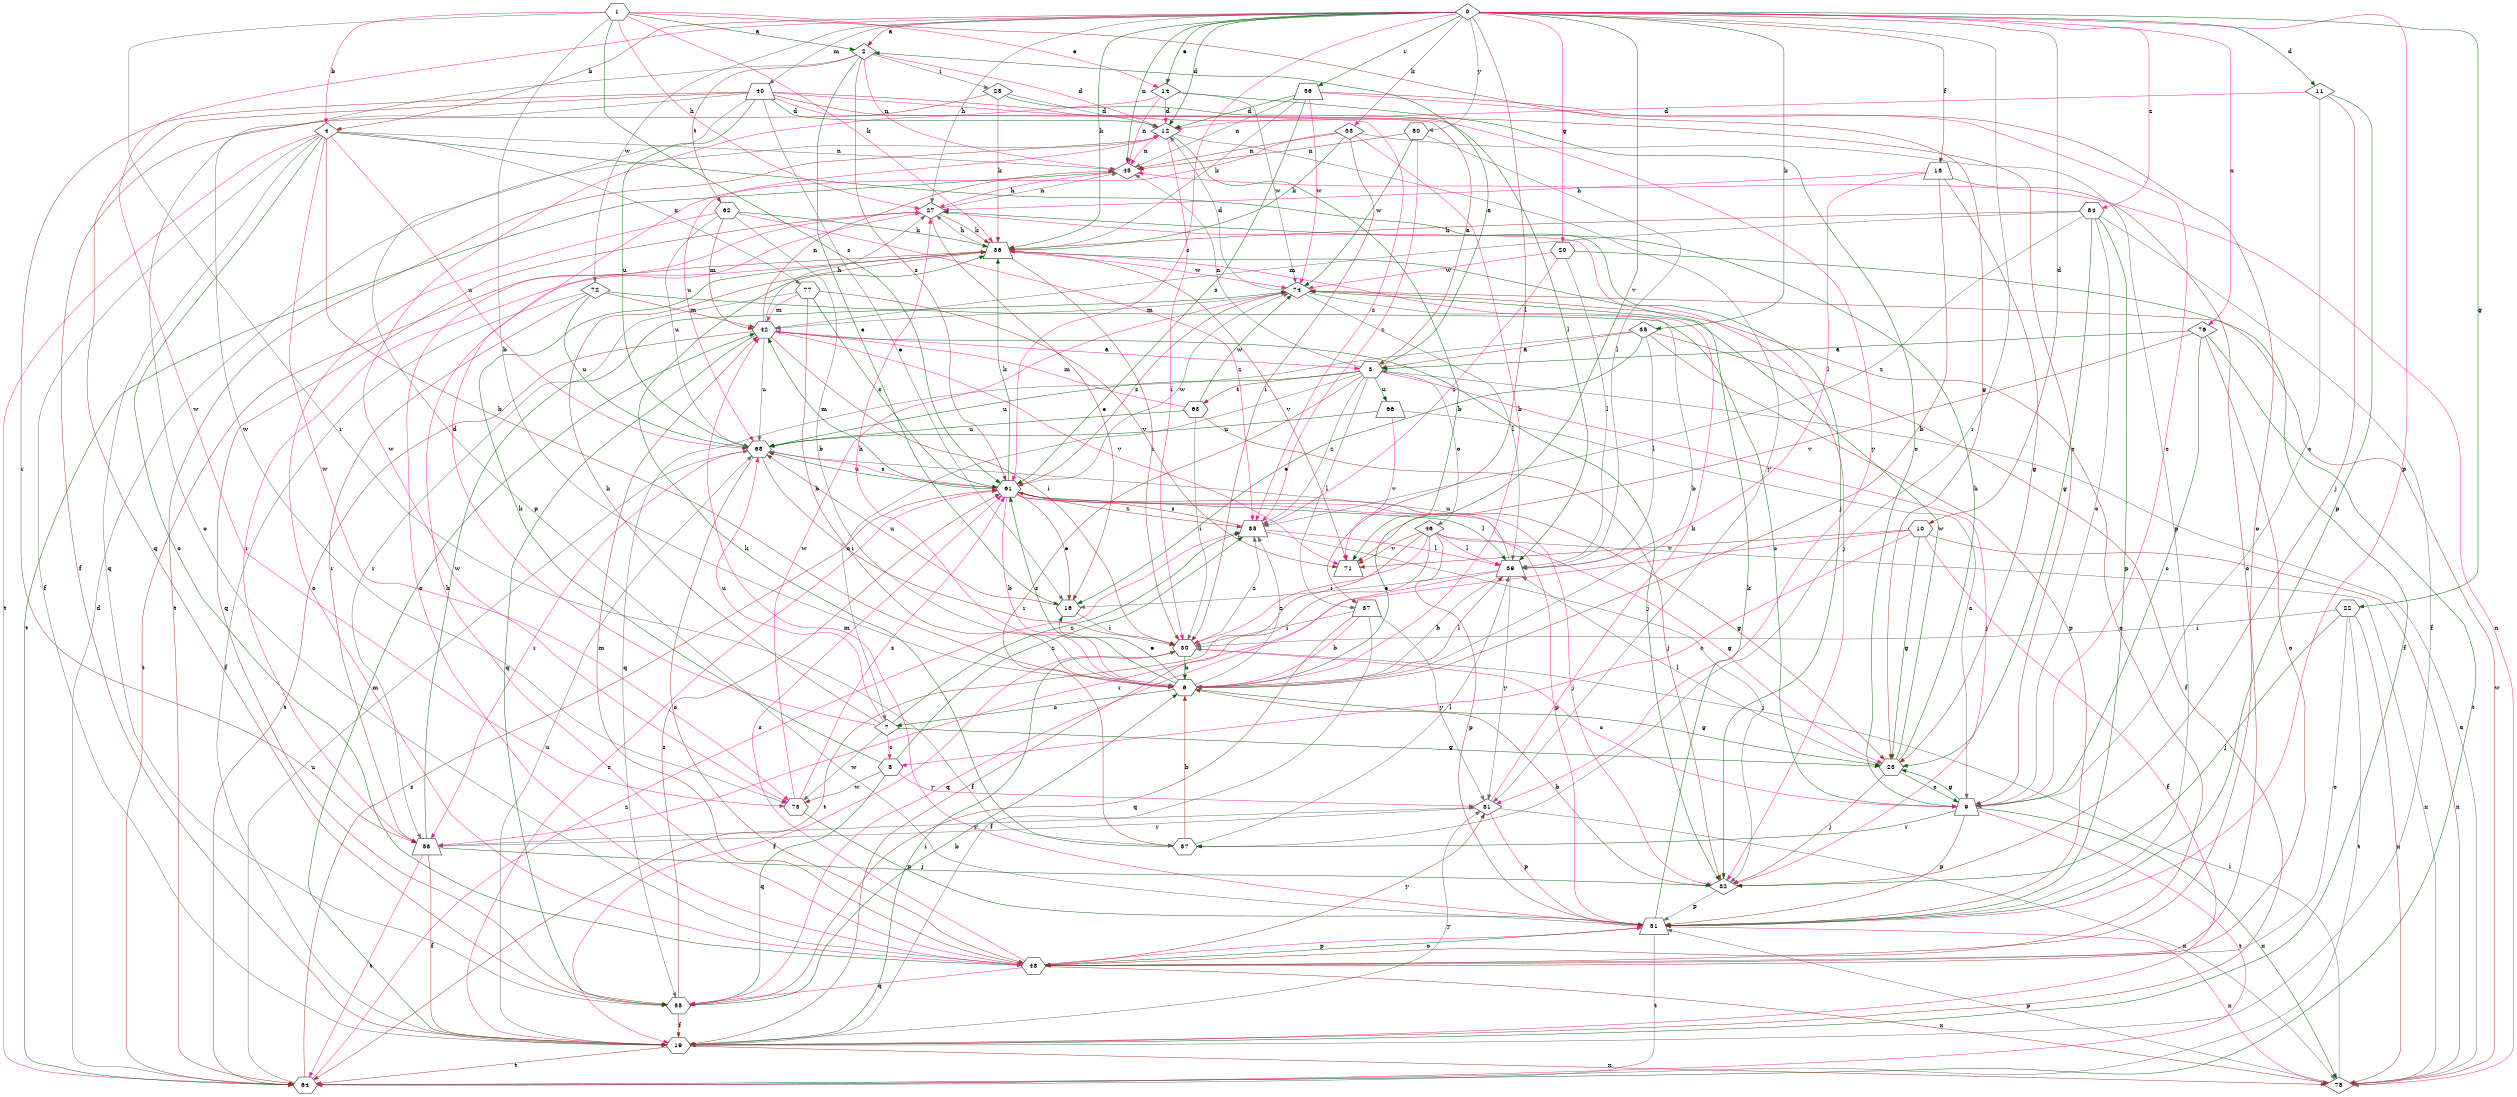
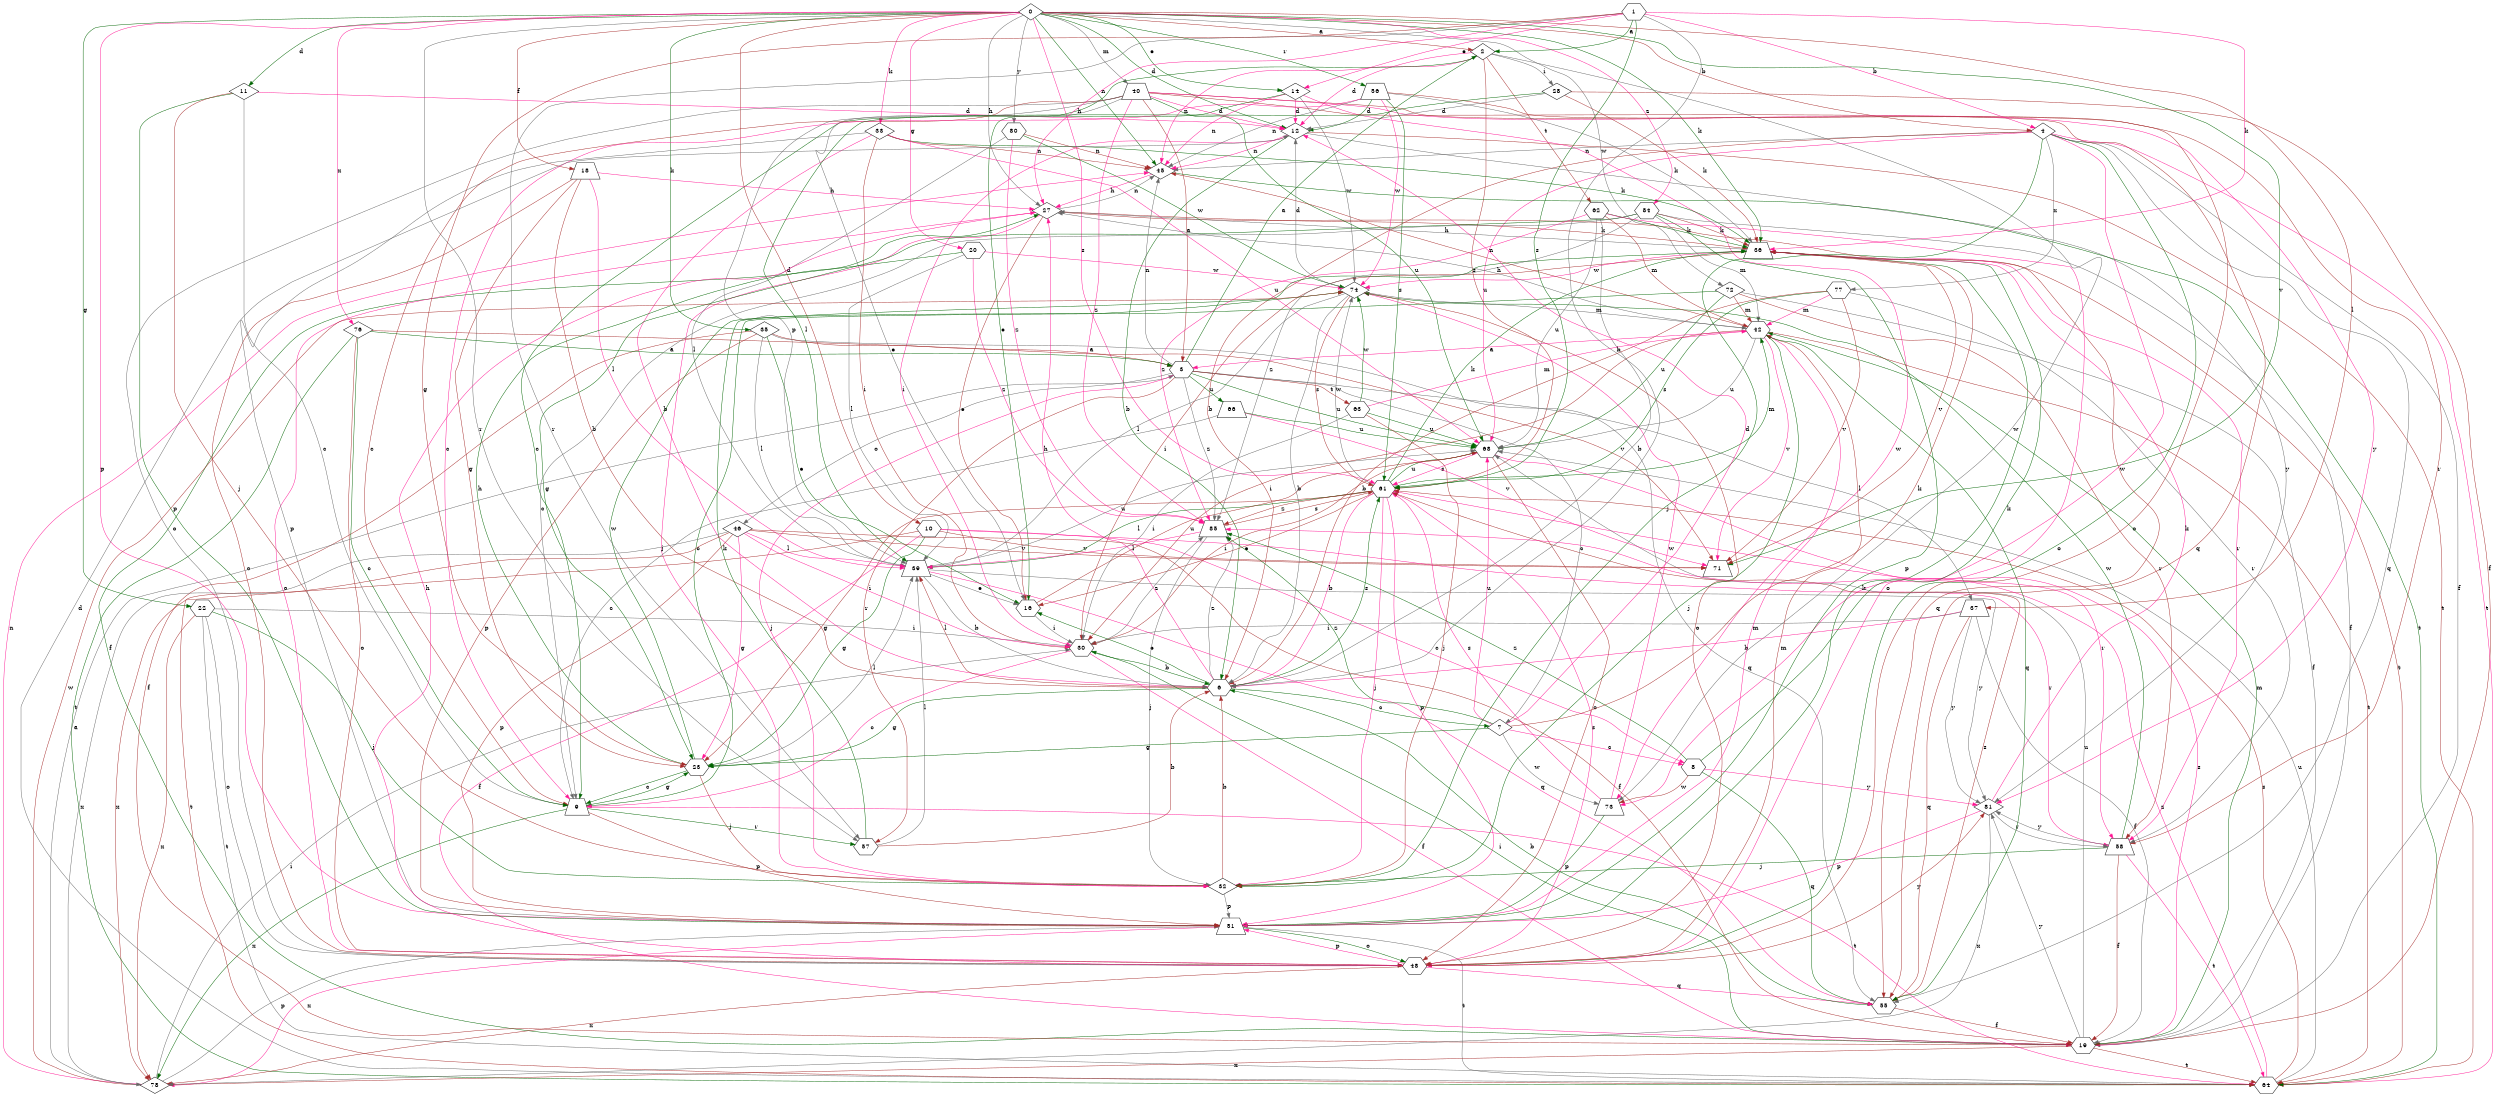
edge "0" -> "73": removed, label "w"
edge "40" -> "12": color darkgreen -> deeppink
edge "40" -> "51": now "40" -> "39"
node "73": shape hexagon -> trapezium
